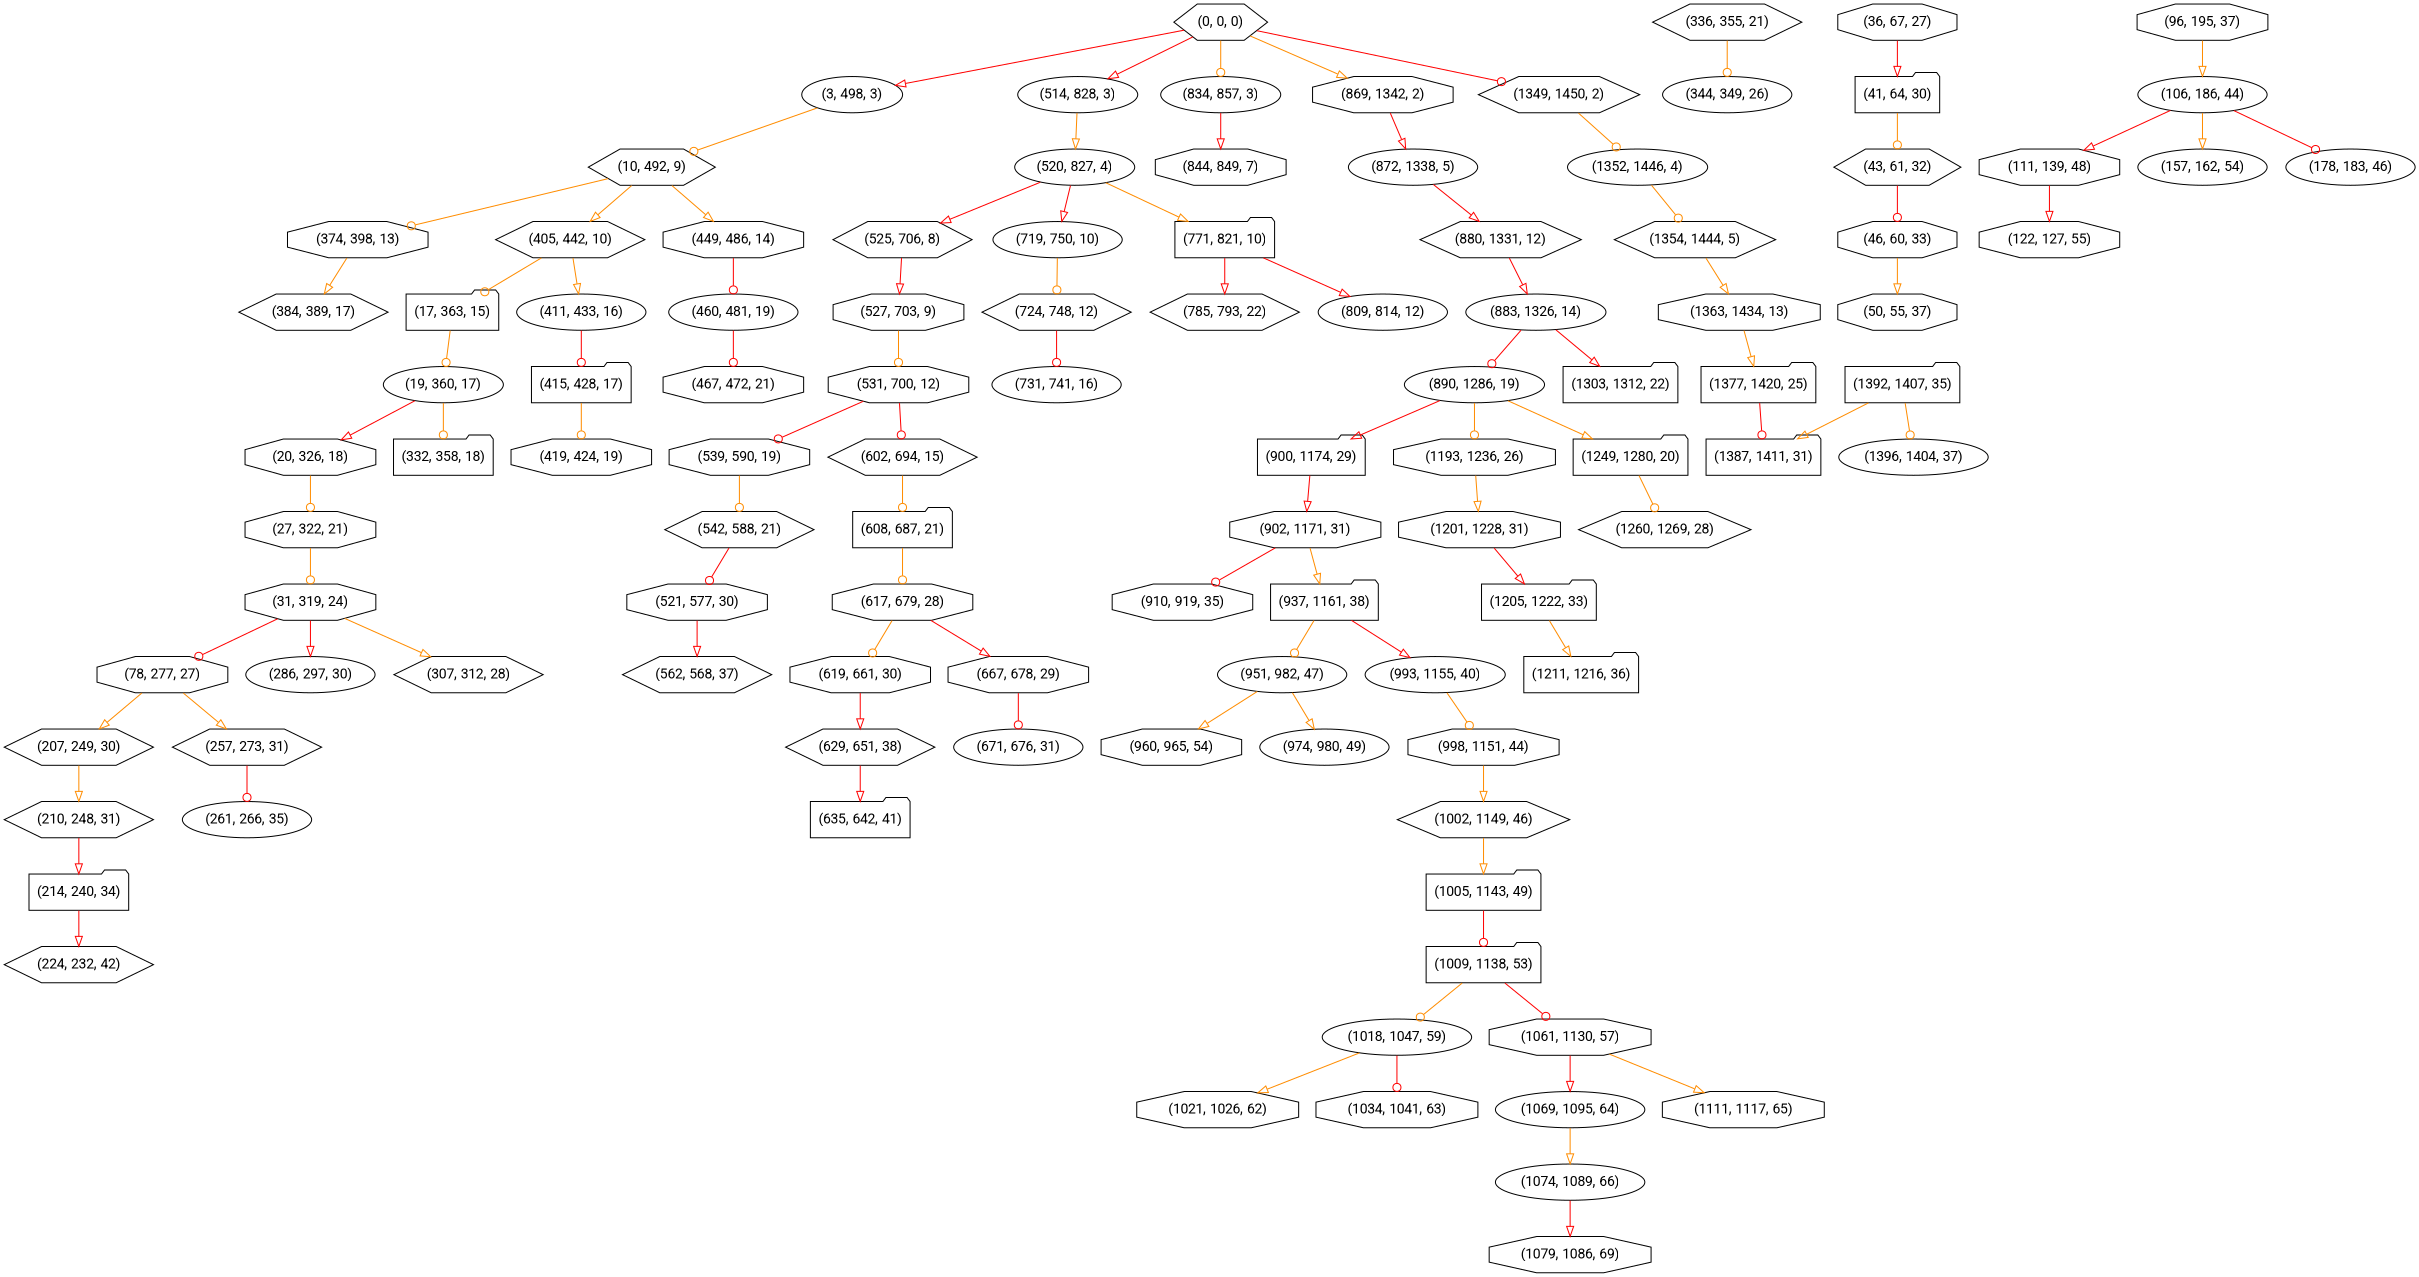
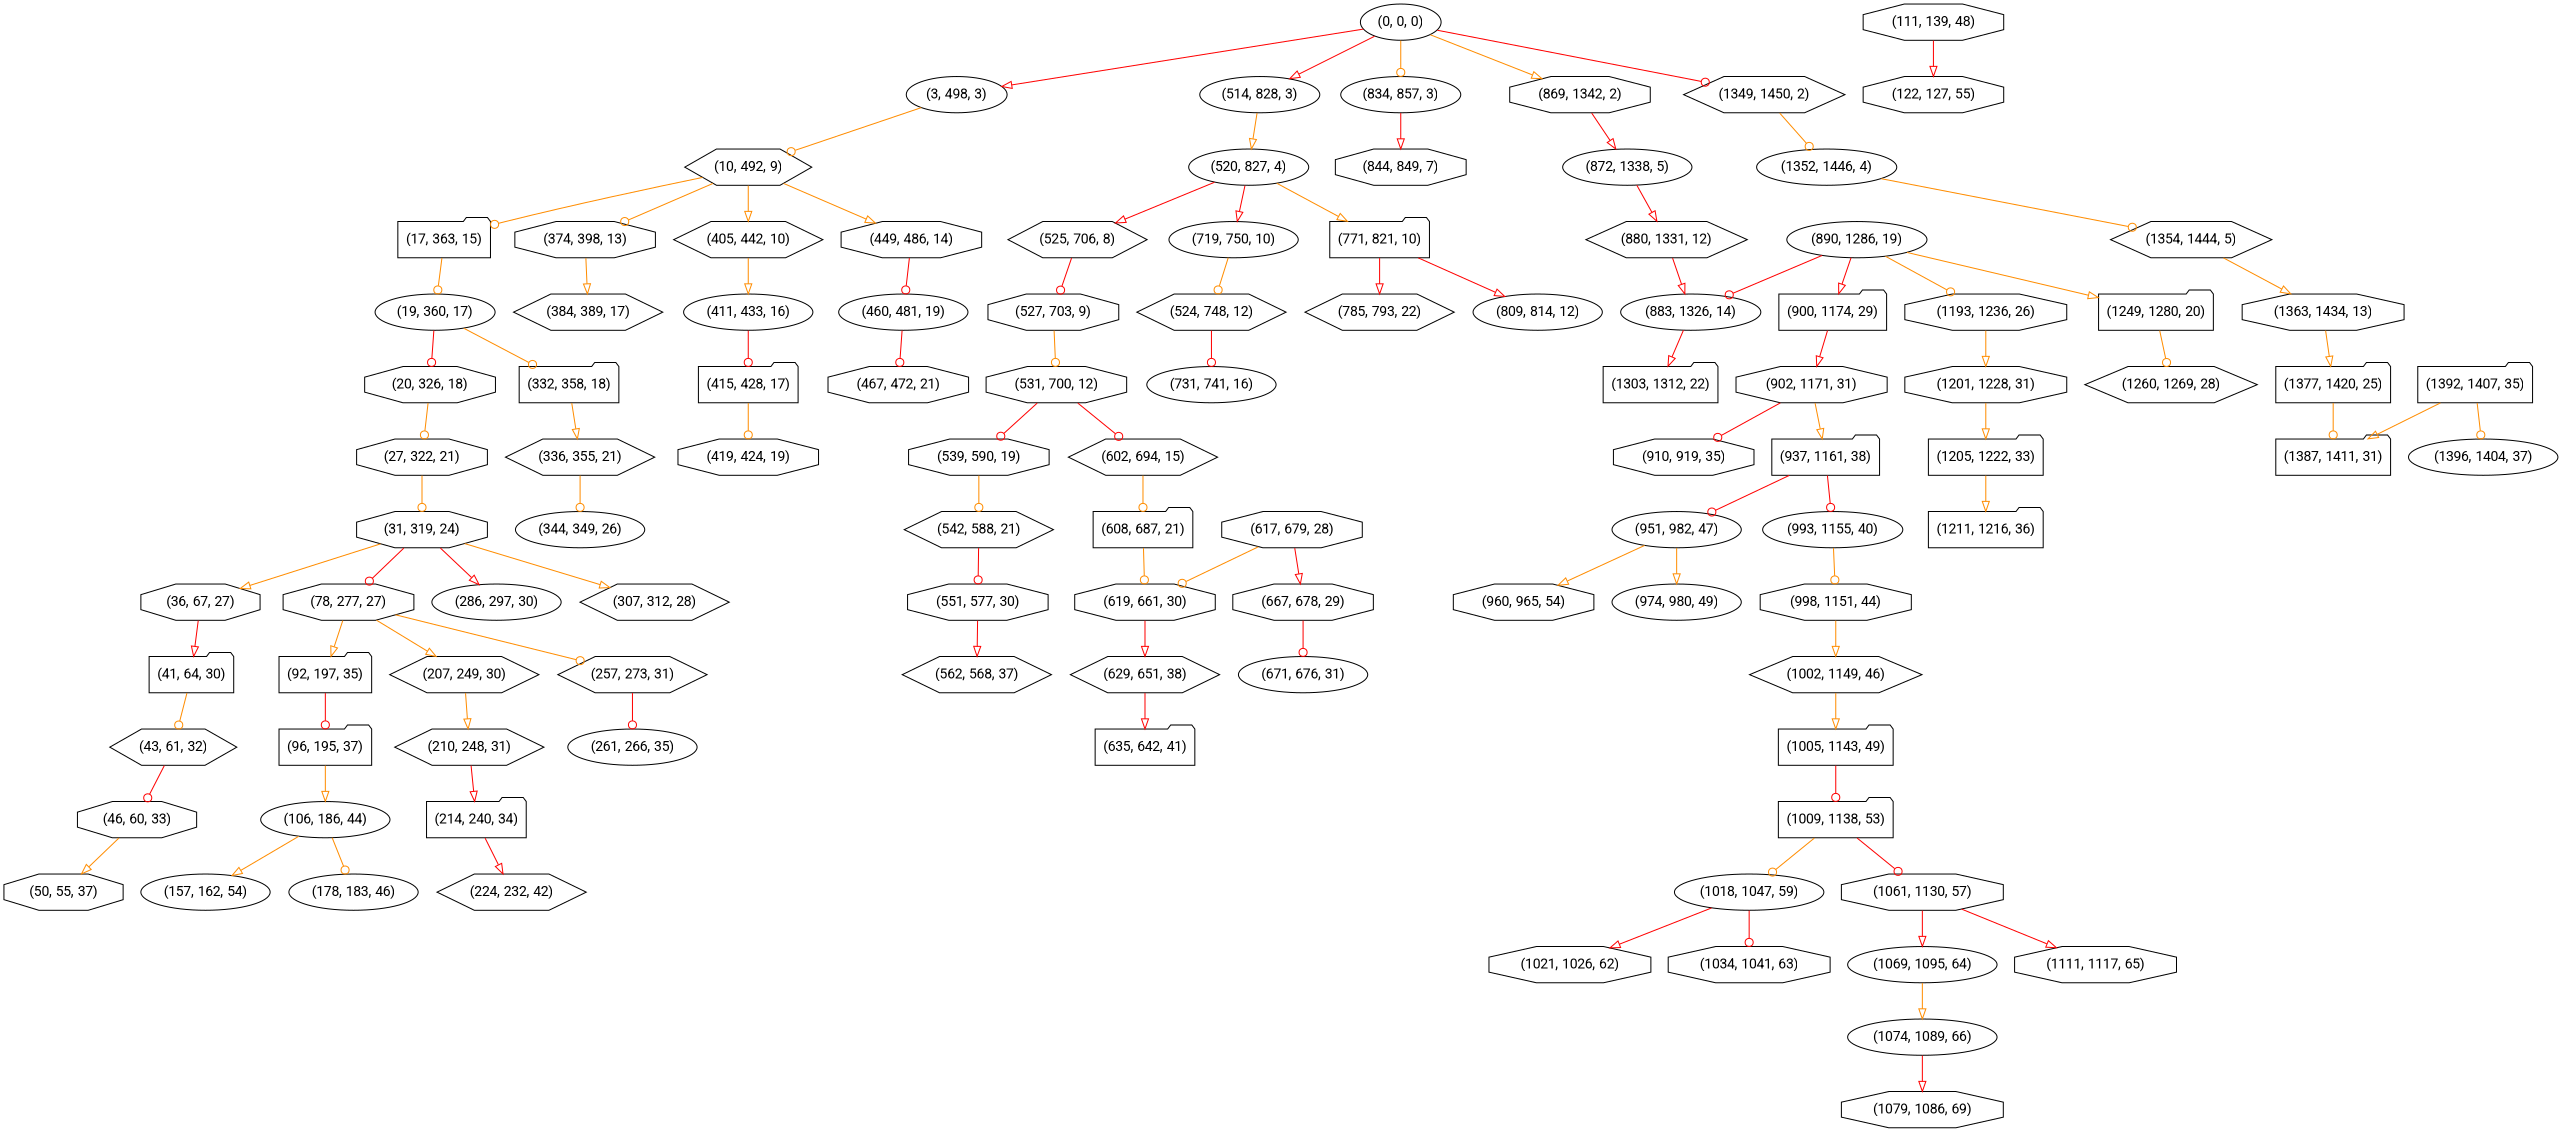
node "(0, 0, 0)": shape hexagon -> ellipse
node "(96, 195, 37)": shape octagon -> folder
edge "(106, 186, 44)" -> "(111, 139, 48)": removed
edge "(106, 186, 44)" -> "(178, 183, 46)": color red -> darkorange
edge "(525, 706, 8)" -> "(527, 703, 9)": arrowhead onormal -> odot
edge "(405, 442, 10)" -> "(17, 363, 15)": now "(10, 492, 9)" -> "(17, 363, 15)"
node "(724, 748, 12)": label "(724, 748, 12)" -> "(524, 748, 12)"
edge "(883, 1326, 14)" -> "(890, 1286, 19)": reversed
edge "(332, 358, 18)" -> "(336, 355, 21)": added
edge "(1377, 1420, 25)" -> "(1387, 1411, 31)": color red -> darkorange
edge "(19, 360, 17)" -> "(20, 326, 18)": arrowhead onormal -> odot
edge "(608, 687, 21)" -> "(617, 679, 28)": now "(608, 687, 21)" -> "(619, 661, 30)"
edge "(1201, 1228, 31)" -> "(1205, 1222, 33)": color red -> darkorange
edge "(31, 319, 24)" -> "(36, 67, 27)": added
node "(521, 577, 30)": label "(521, 577, 30)" -> "(551, 577, 30)"
edge "(937, 1161, 38)" -> "(951, 982, 47)": color darkorange -> red
edge "(937, 1161, 38)" -> "(993, 1155, 40)": arrowhead onormal -> odot
node "(92, 197, 35)": added
edge "(78, 277, 27)" -> "(257, 273, 31)": arrowhead onormal -> odot
edge "(1018, 1047, 59)" -> "(1021, 1026, 62)": color darkorange -> red
edge "(1061, 1130, 57)" -> "(1111, 1117, 65)": color darkorange -> red
